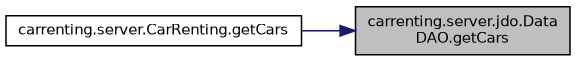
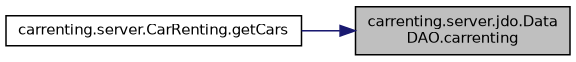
node "carrenting.server.jdo.Data DAO.getCars": label "carrenting.server.jdo.Data DAO.getCars" -> "carrenting.server.jdo.Data DAO.carrenting"
